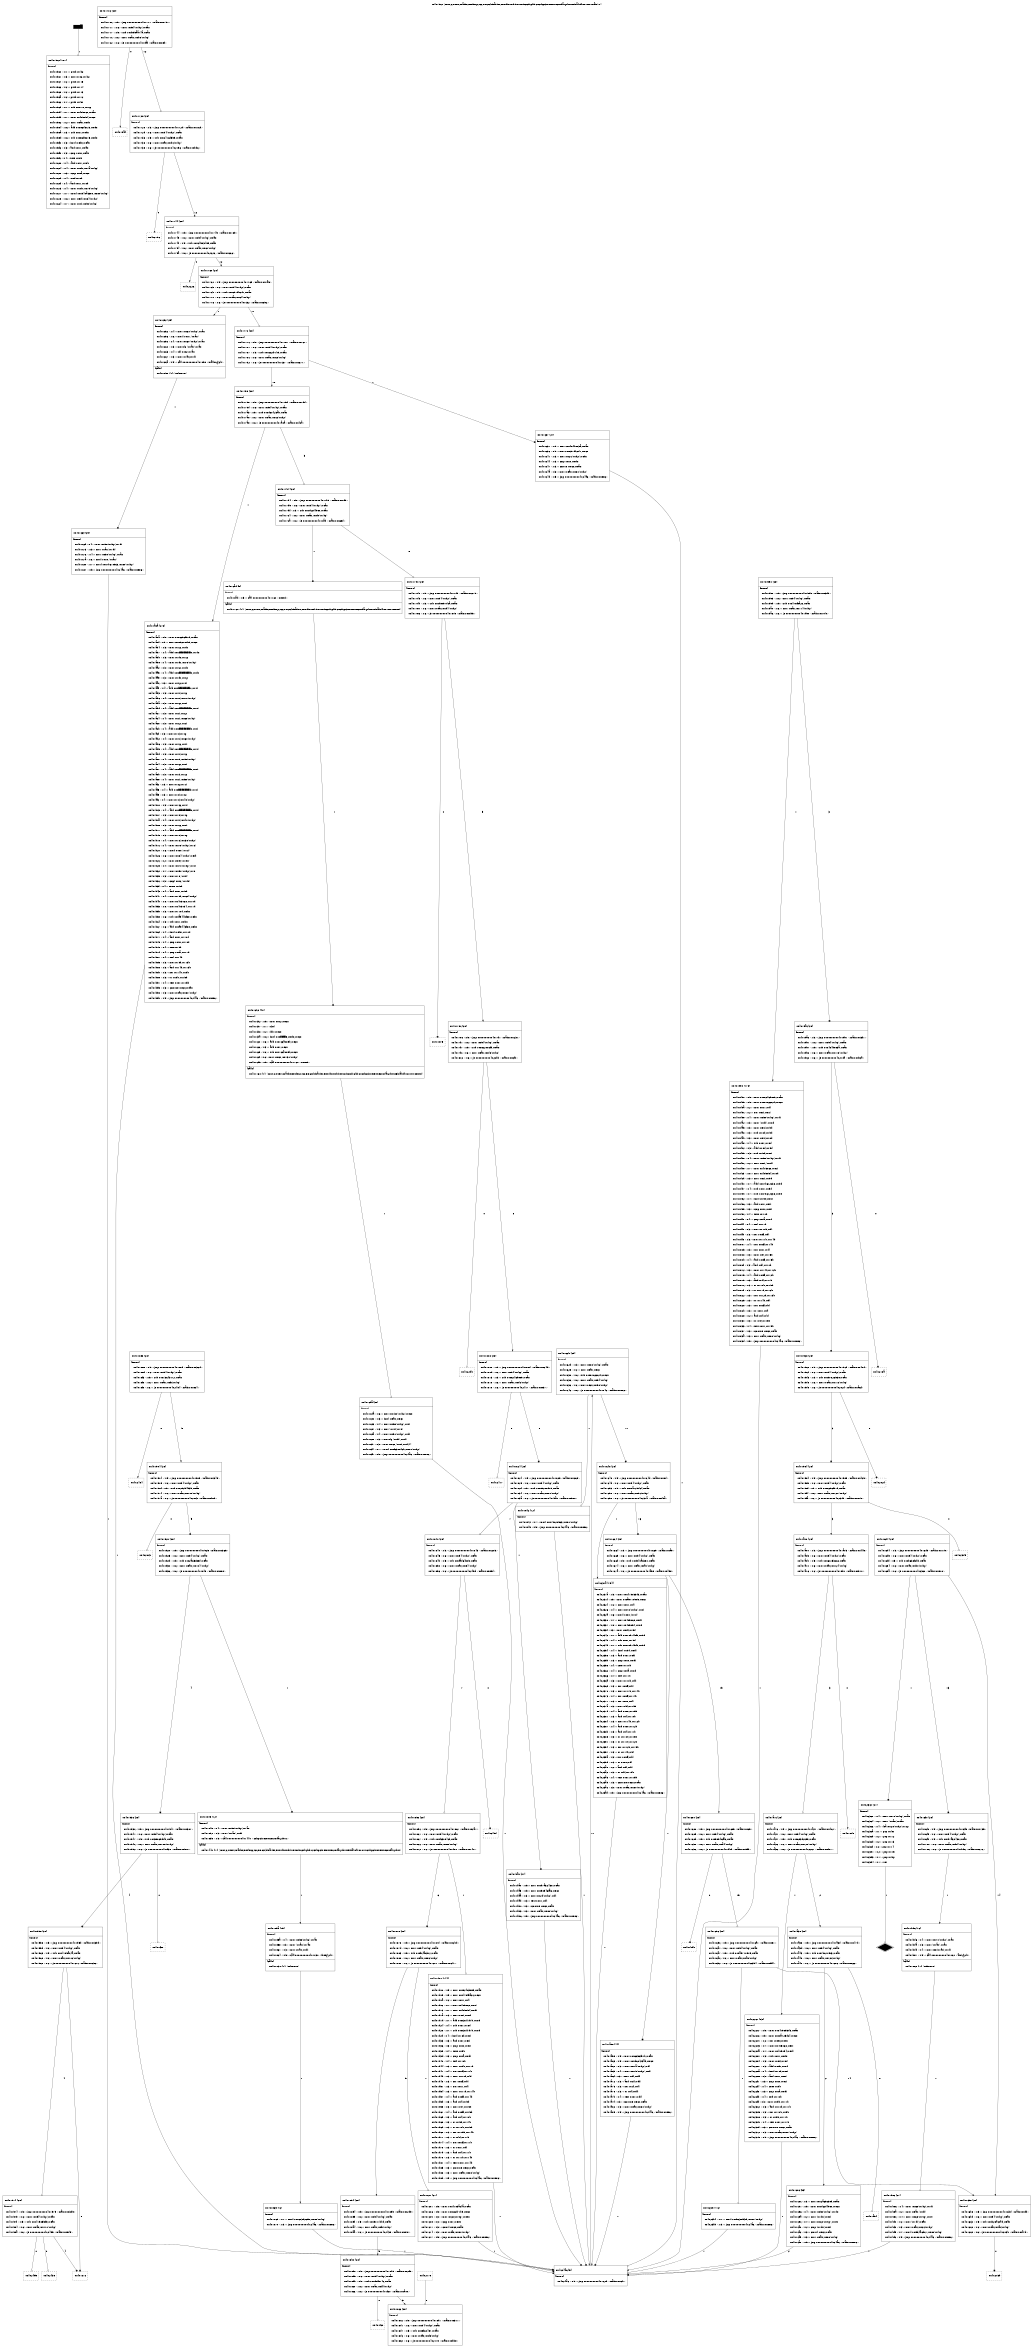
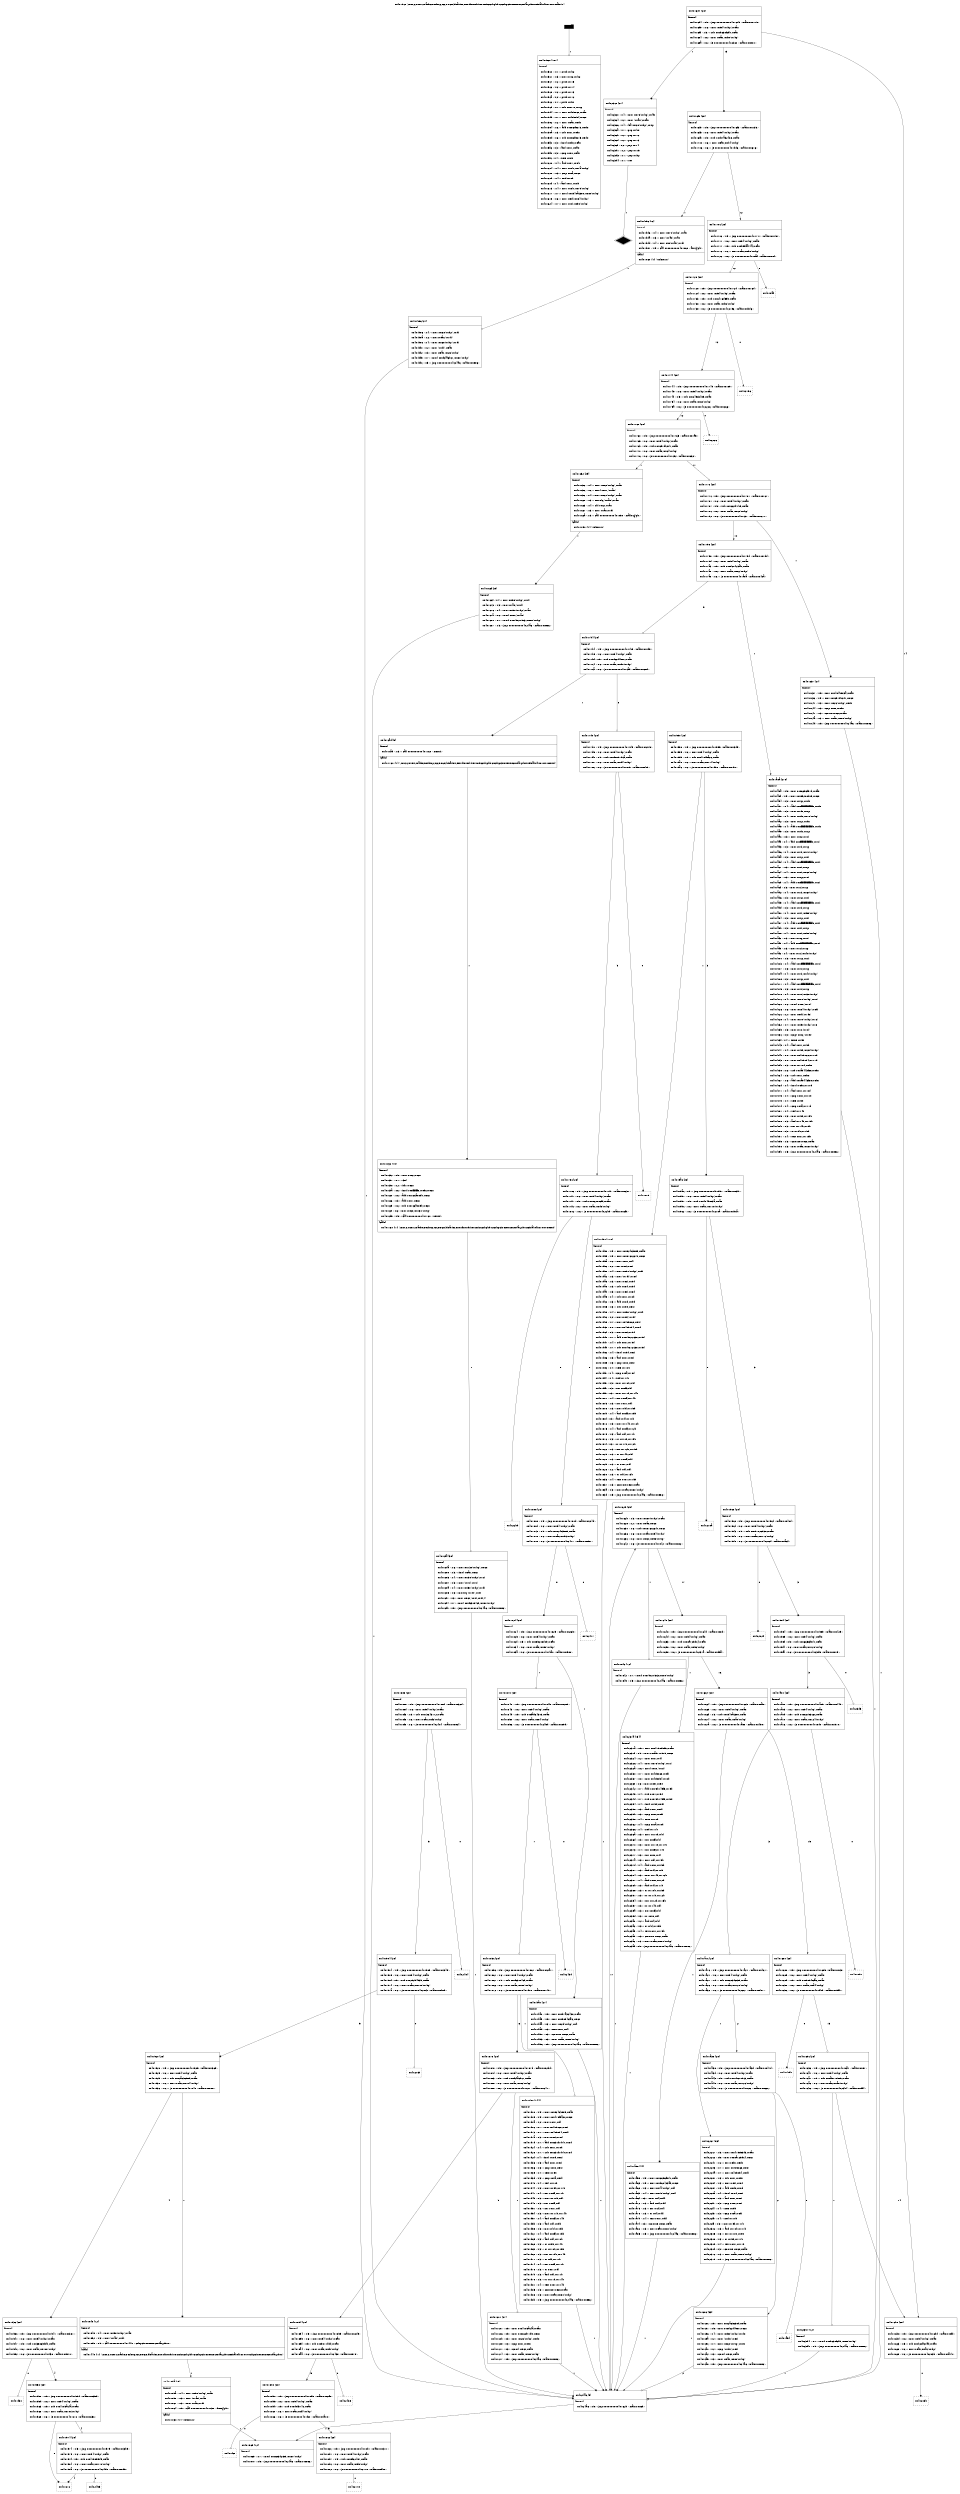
edge "0x4016f0 [28]" -> "0x40170c [28]": added, label "12"
edge "0x401974 [28]" -> "0x40243e": now "0x401894 [28]" -> "0x40243e"
edge "0x401e69 [12]" -> "0x4024a6 [5]": reversed
edge "0x40217e" -> "0x4018cc [28]": reversed
